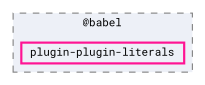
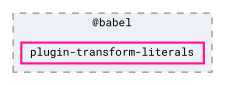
node "plugin-plugin-literals": label "plugin-plugin-literals" -> "plugin-transform-literals"
